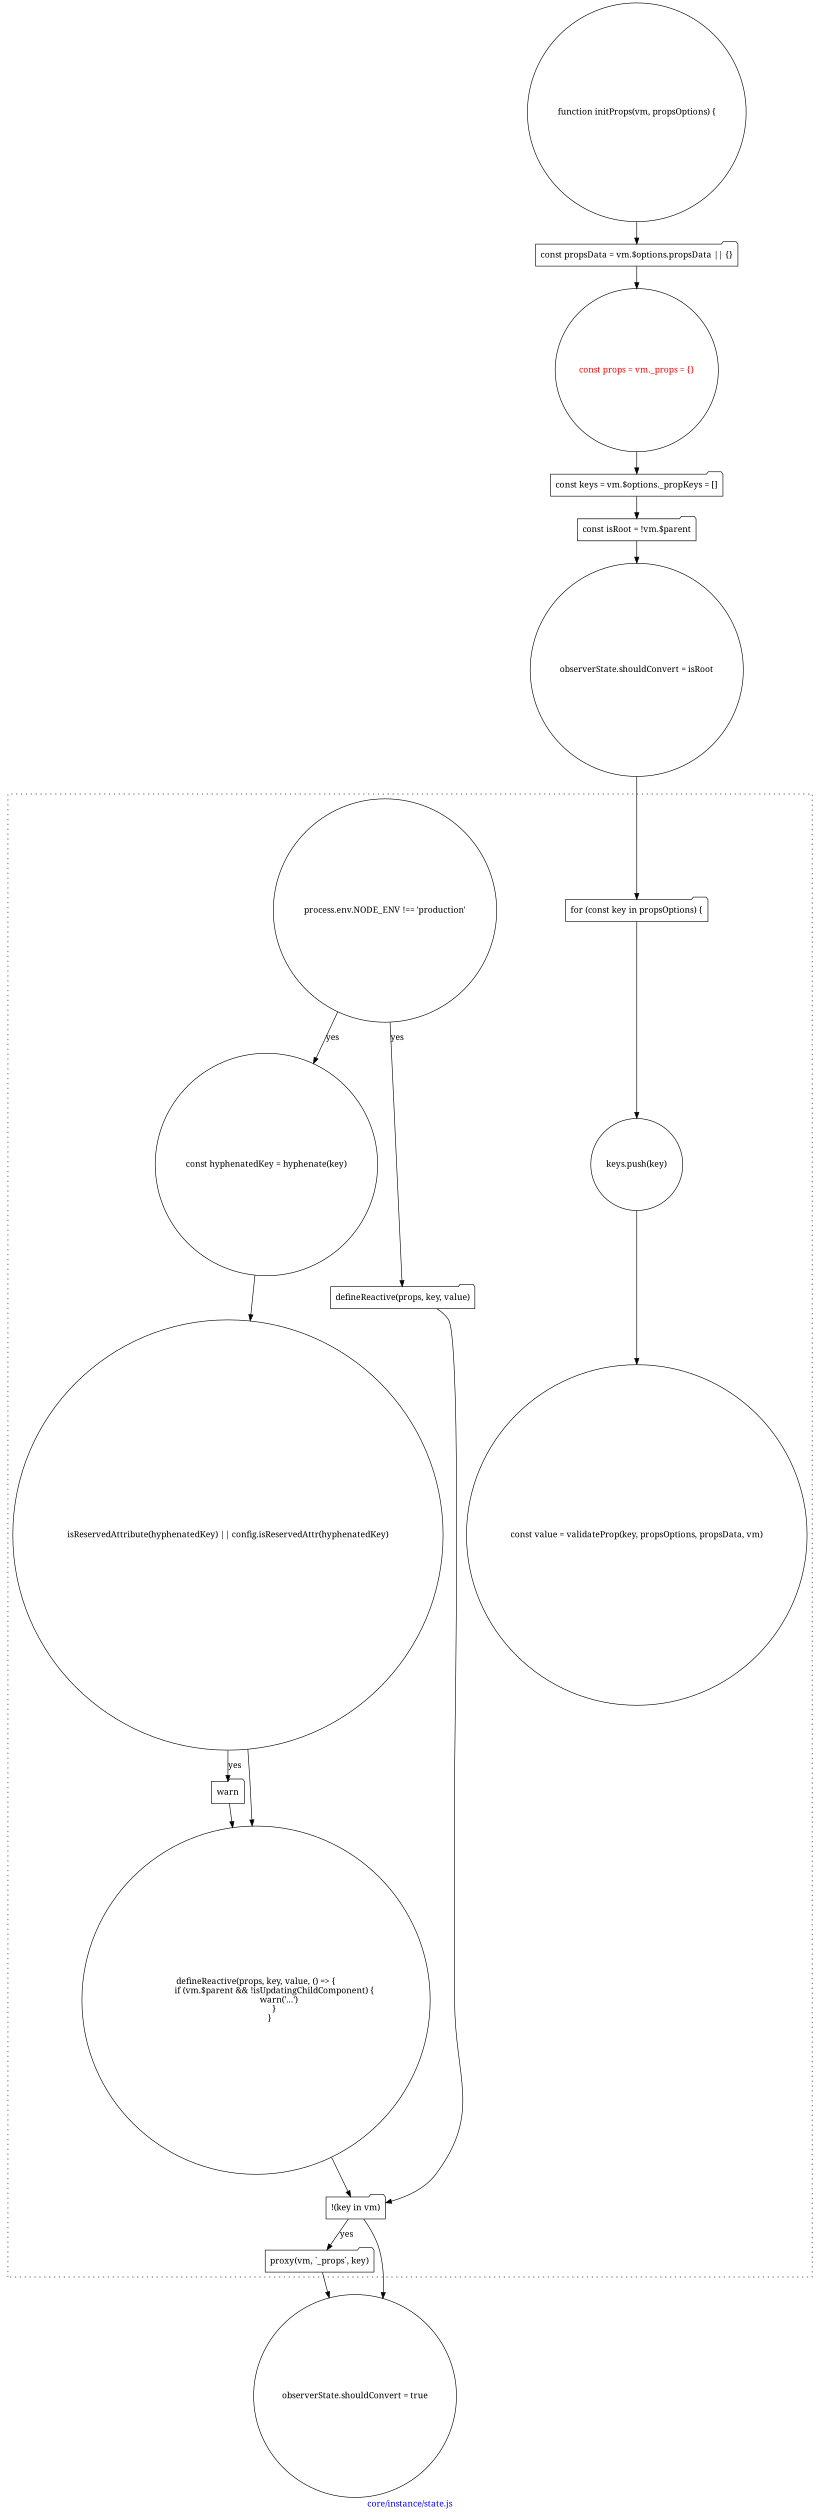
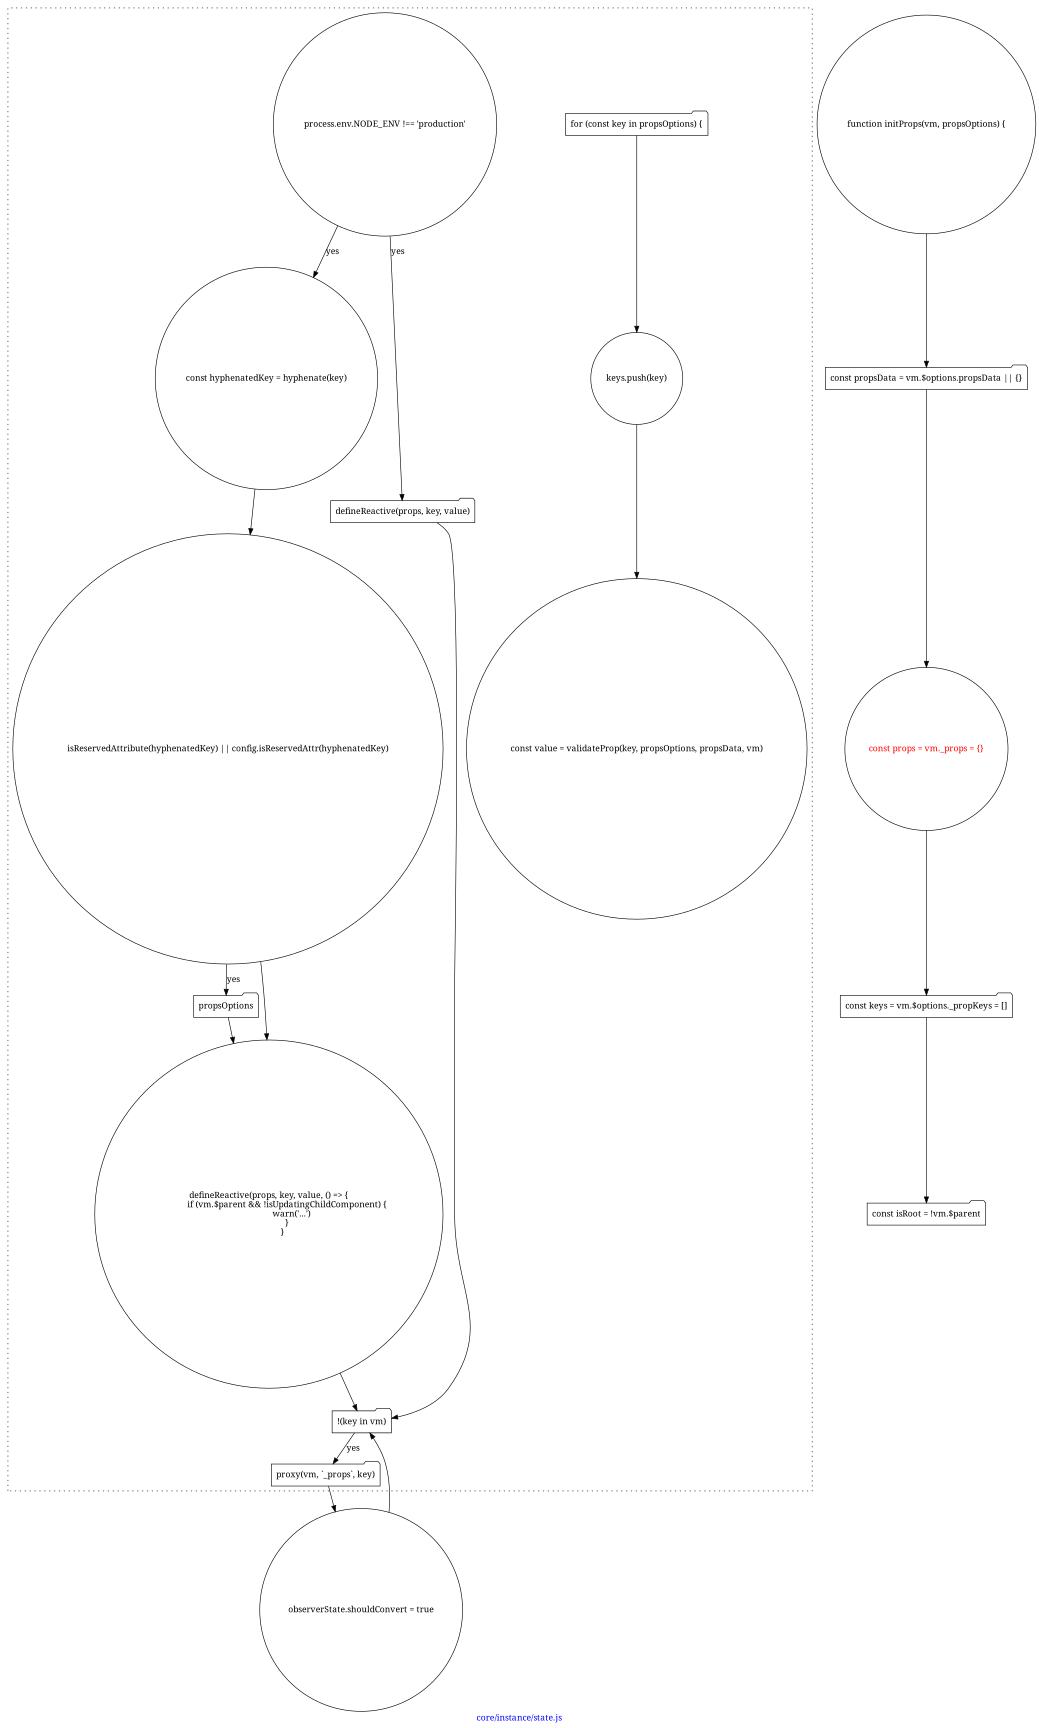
node "observerState.shouldConvert = isRoot": removed
node "warn": label "warn" -> "propsOptions"
edge "!(key in vm)" -> "observerState.shouldConvert = true": reversed
